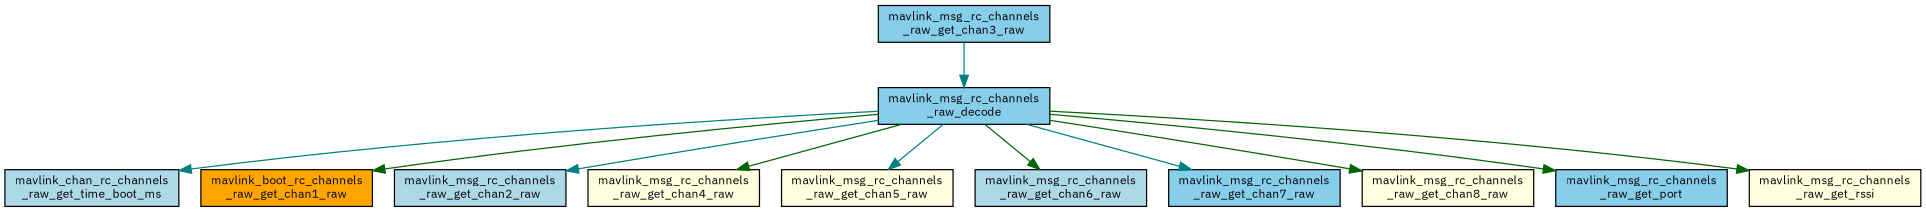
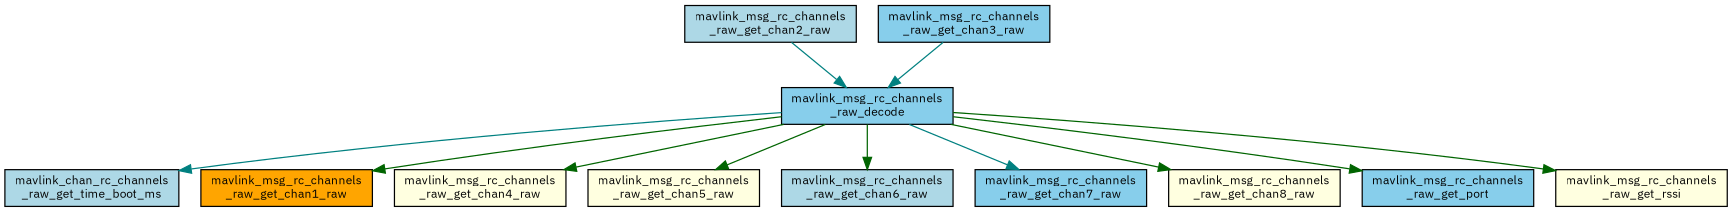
edge "mavlink_msg_rc_channels _raw_decode" -> "mavlink_msg_rc_channels _raw_get_chan5_raw": color teal -> darkgreen
edge "mavlink_msg_rc_channels _raw_decode" -> "mavlink_msg_rc_channels _raw_get_chan2_raw": reversed
node "mavlink_boot_rc_channels _raw_get_chan1_raw": label "mavlink_boot_rc_channels _raw_get_chan1_raw" -> "mavlink_msg_rc_channels _raw_get_chan1_raw"
